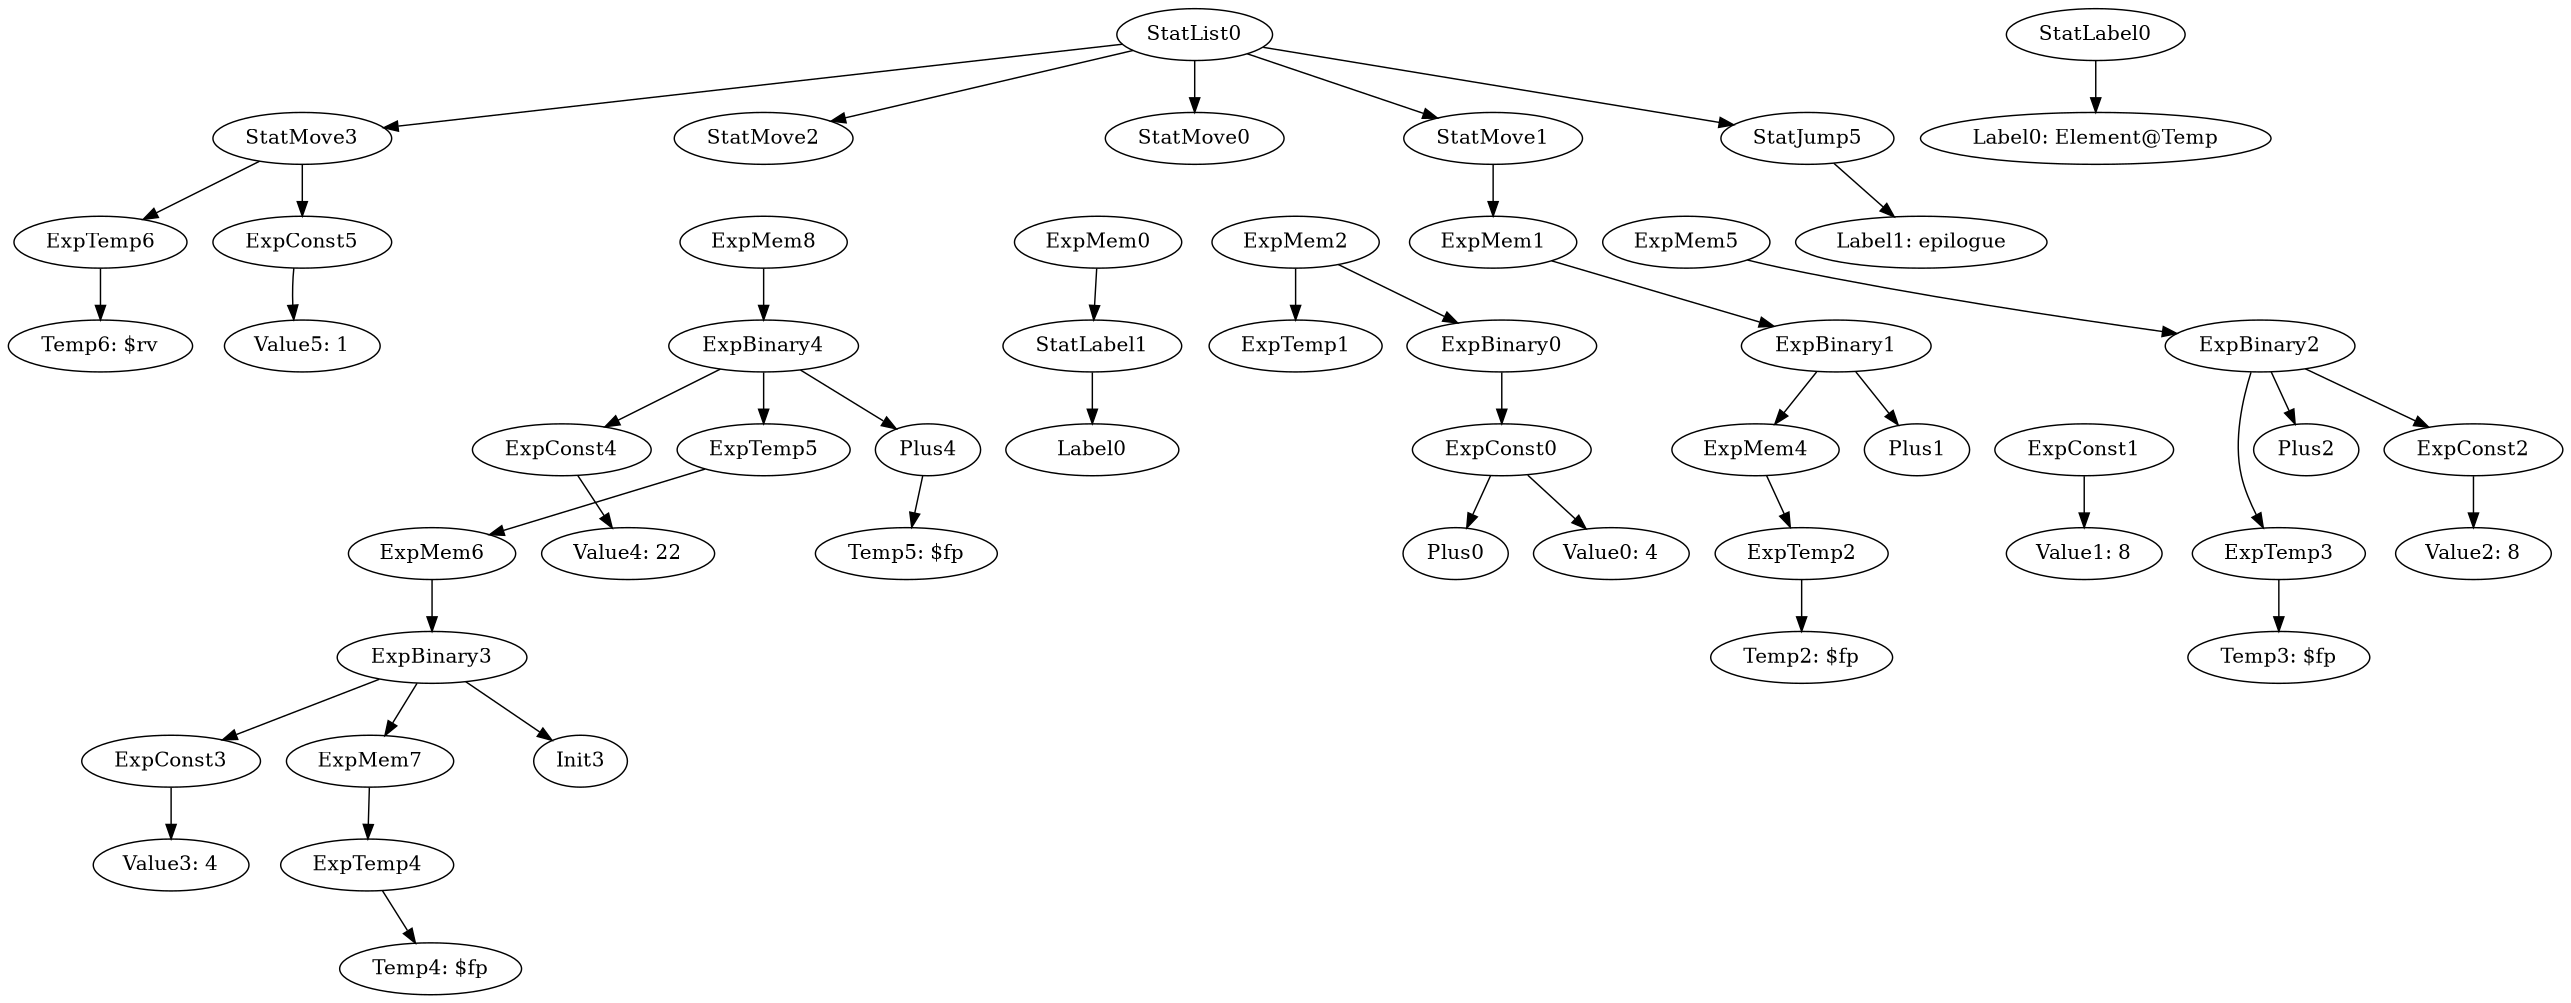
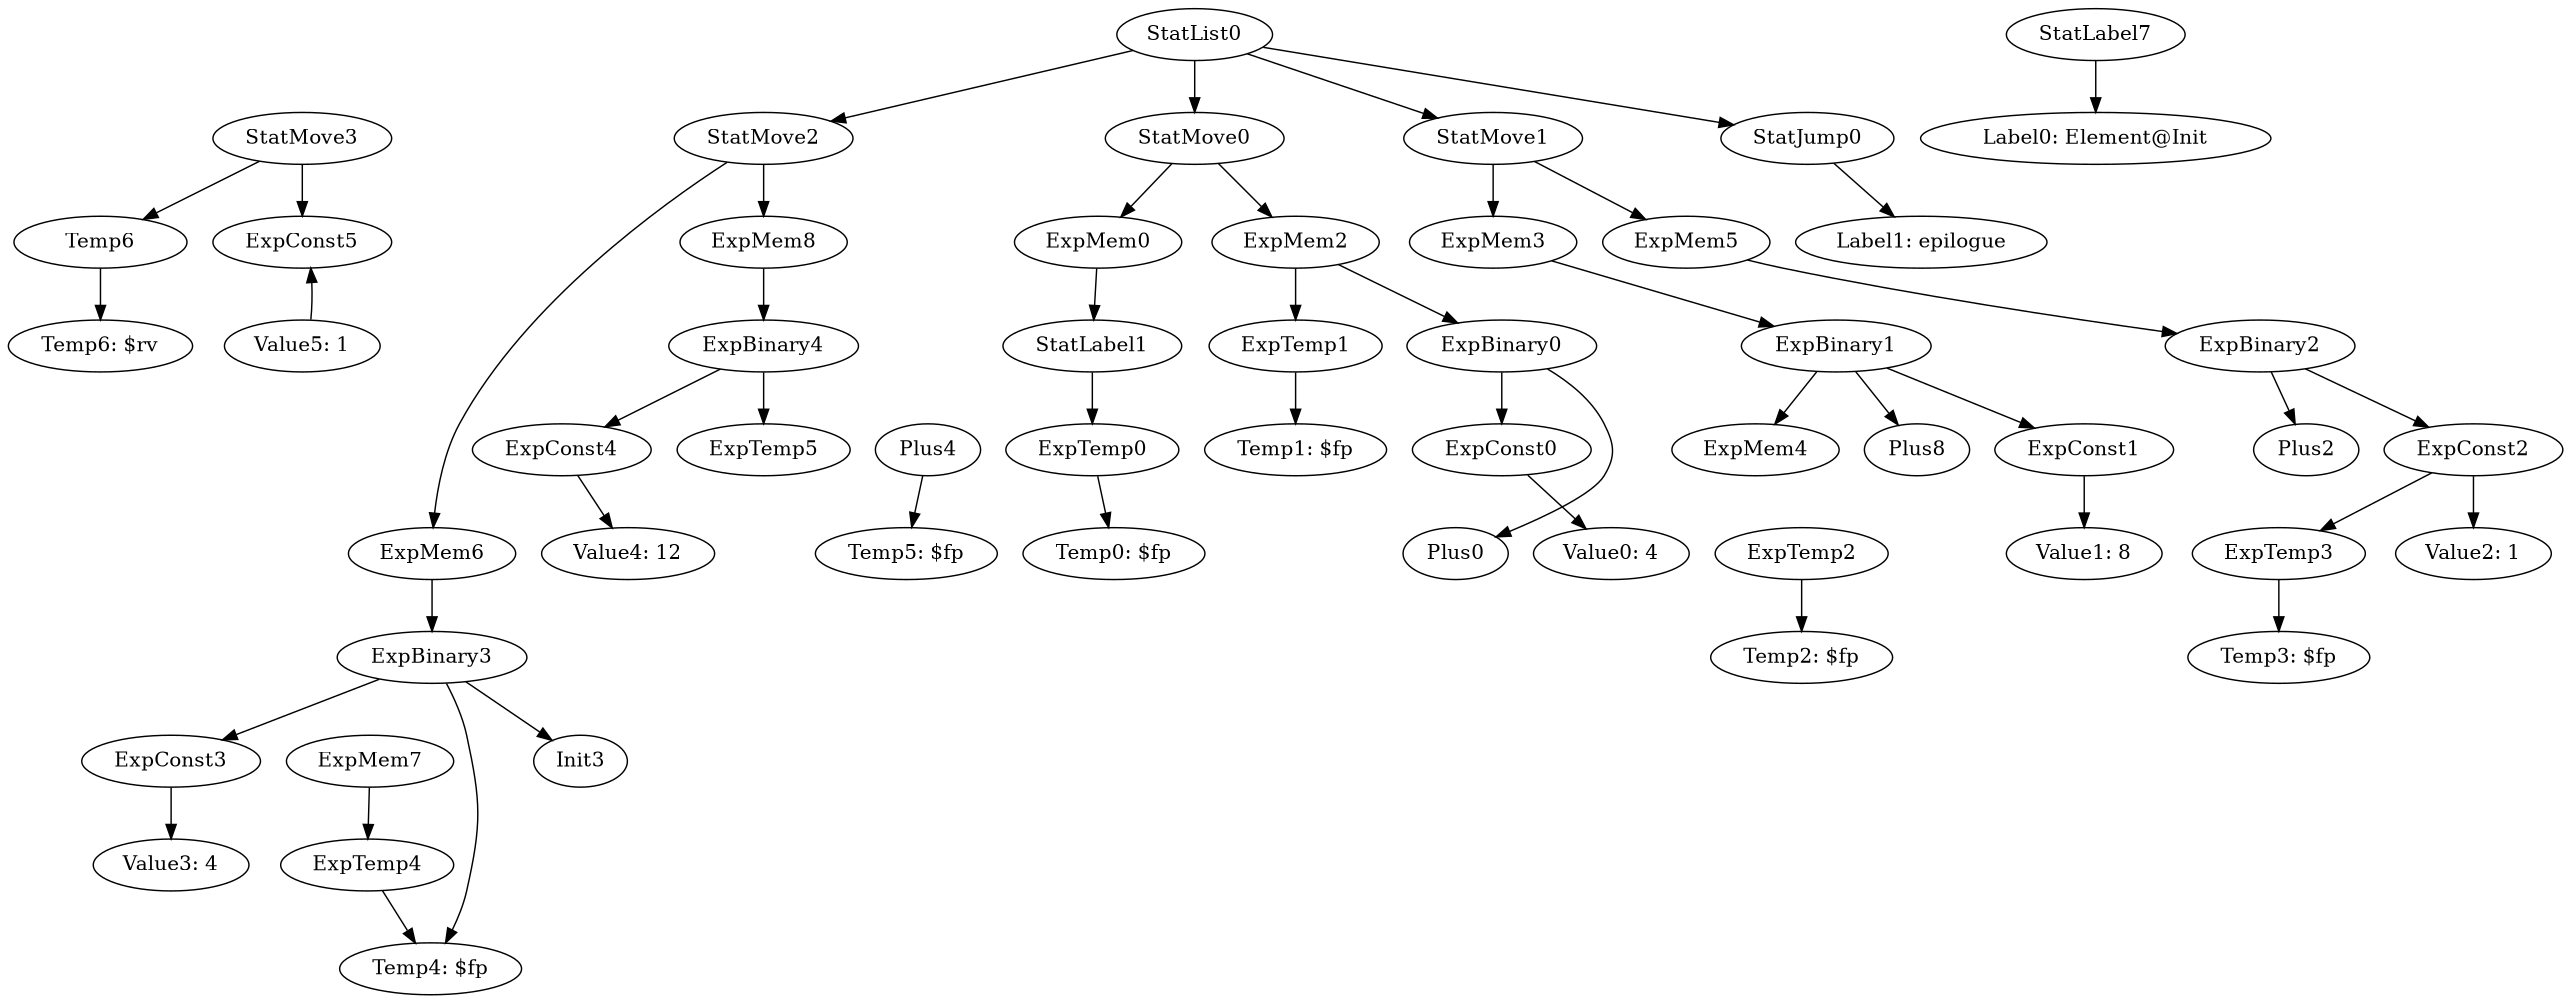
node "StatLabel0": label "StatLabel0" -> "StatLabel7"
edge "StatList0" -> "StatMove3": removed
node "StatJump5": label "StatJump5" -> "StatJump0"
node "Label0: Element@Temp": label "Label0: Element@Temp" -> "Label0: Element@Init"
edge "StatMove2" -> "ExpMem8": added
edge "StatMove0" -> "ExpMem0": added
edge "StatMove0" -> "ExpMem2": added
edge "StatMove1" -> "ExpMem5": added
node "ExpTemp6": label "ExpTemp6" -> "Temp6"
node "ExpMem1": label "ExpMem1" -> "ExpMem3"
edge "ExpConst5" -> "Value5: 1": reversed
edge "ExpBinary1" -> "ExpConst1": added
edge "ExpBinary4" -> "Plus4": removed
edge "ExpBinary2" -> "ExpTemp3": now "ExpConst2" -> "ExpTemp3"
node "Label0": label "Label0" -> "ExpTemp0"
node "Temp1: $fp": added
node "Plus1": label "Plus1" -> "Plus8"
edge "ExpConst0" -> "Plus0": now "ExpBinary0" -> "Plus0"
edge "ExpMem4" -> "ExpTemp2": removed
edge "ExpTemp5" -> "ExpMem6": now "StatMove2" -> "ExpMem6"
node "Value4: 22": label "Value4: 22" -> "Value4: 12"
node "Temp0: $fp": added
node "Value2: 8": label "Value2: 8" -> "Value2: 1"
edge "ExpBinary3" -> "ExpMem7": now "ExpBinary3" -> "Temp4: $fp"
